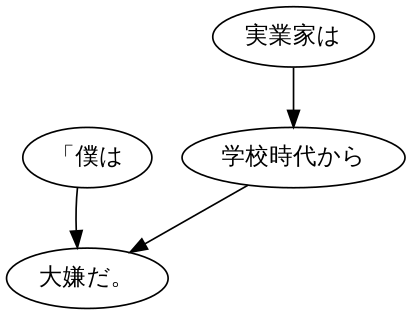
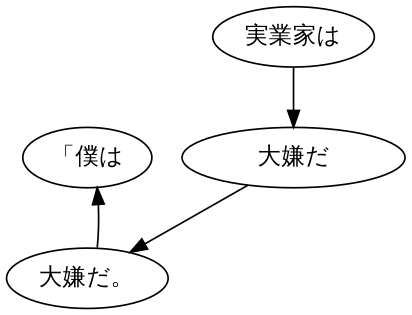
node "学校時代から": label "学校時代から" -> "大嫌だ"
edge "「僕は" -> "大嫌だ。": reversed
